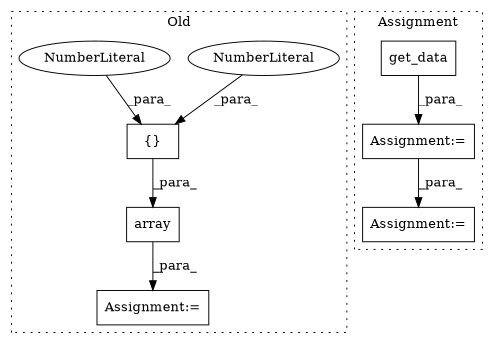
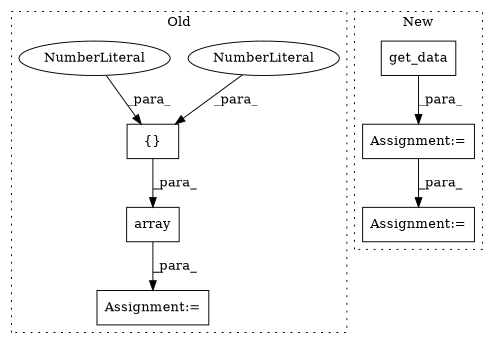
cluster "Assignment": label "Assignment" -> "New"
